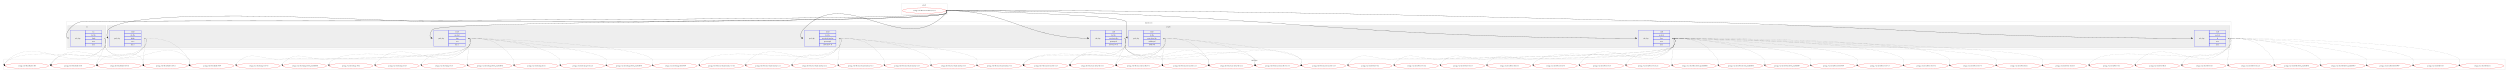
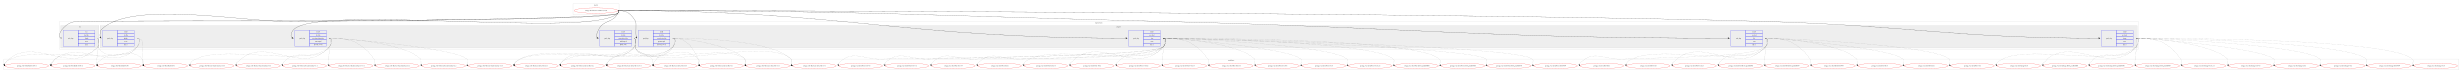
node "portage://dev-libs/elfutils-9999": removed
